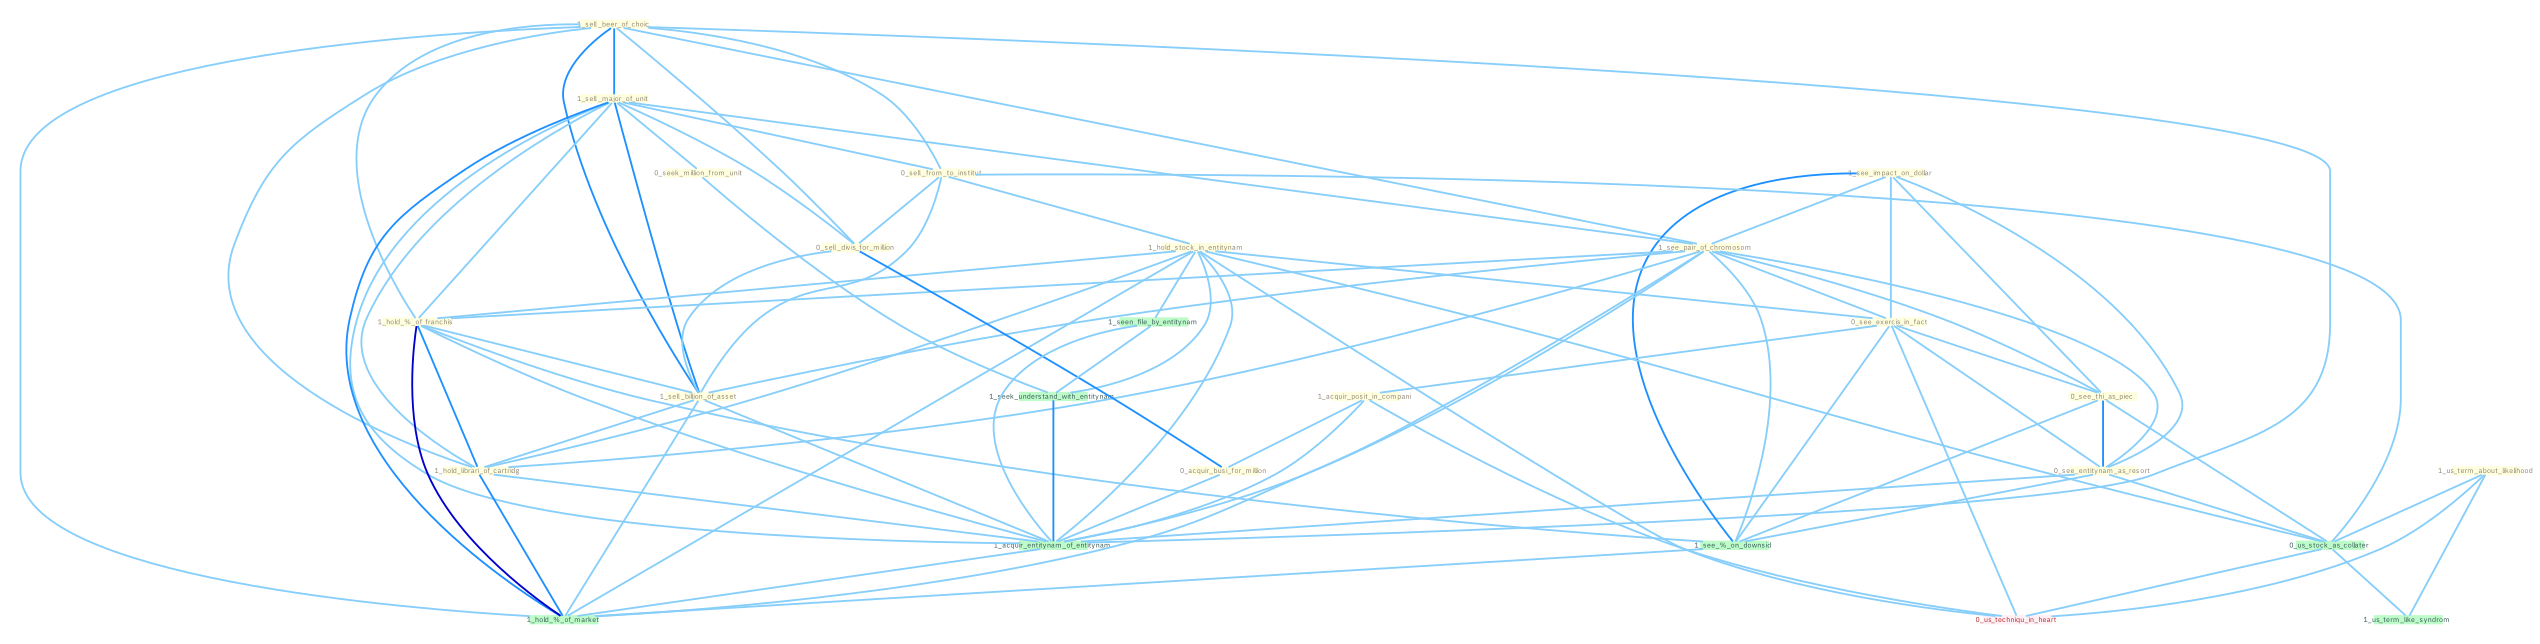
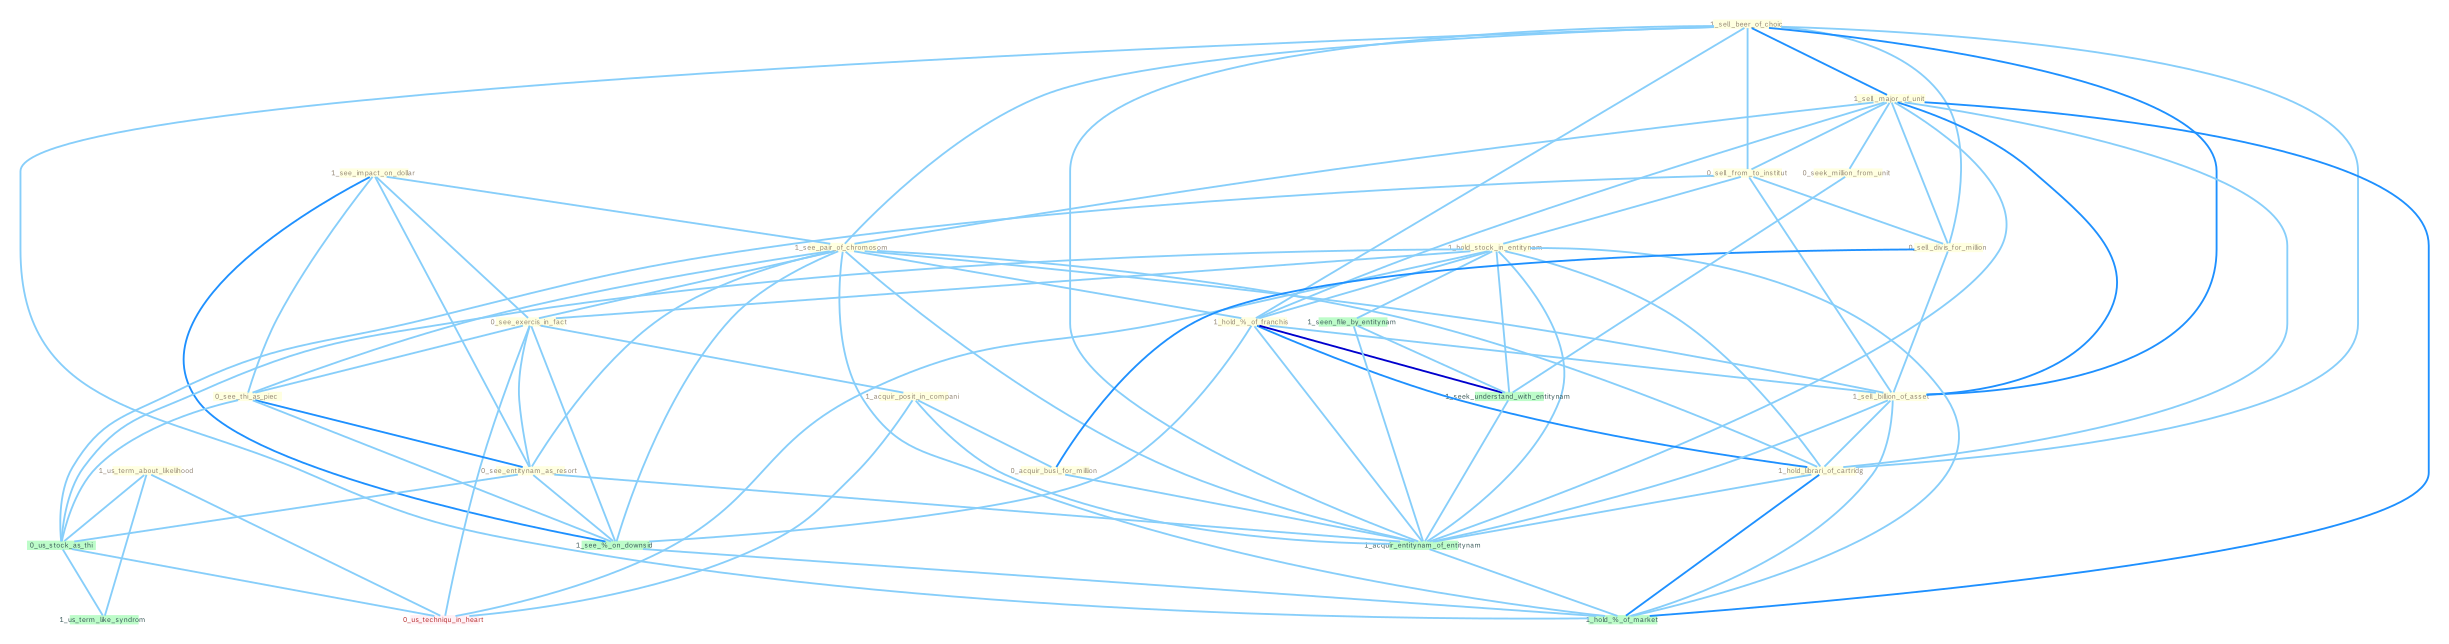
edge "1_seek_understand_with_entitynam" -- "1_acquir_entitynam_of_entitynam": color #1e90ff -> #87cefa
edge "1_hold_%_of_franchis" -- "1_hold_%_of_market": now "1_hold_%_of_franchis" -- "1_seek_understand_with_entitynam"
node "0_us_stock_as_collater": label "0_us_stock_as_collater" -> "0_us_stock_as_thi"
